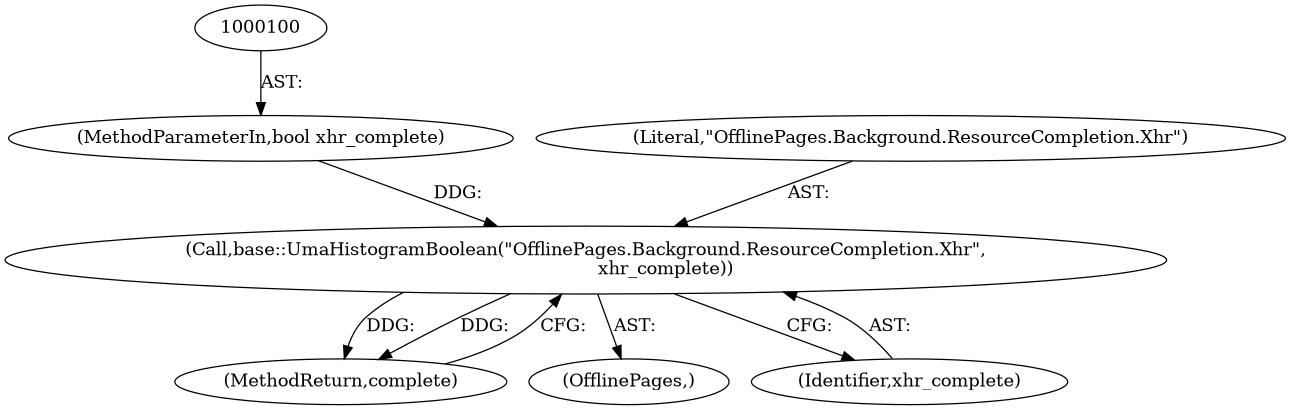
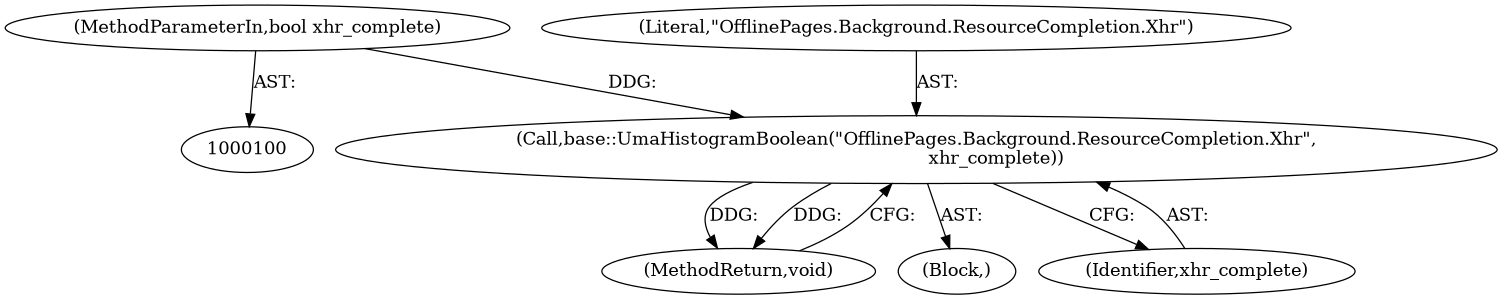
edge "1000100" -> "(MethodParameterIn,bool xhr_complete)": reversed
node "(MethodReturn,complete)": label "(MethodReturn,complete)" -> "(MethodReturn,void)"
node "(OfflinePages,)": label "(OfflinePages,)" -> "(Block,)"
